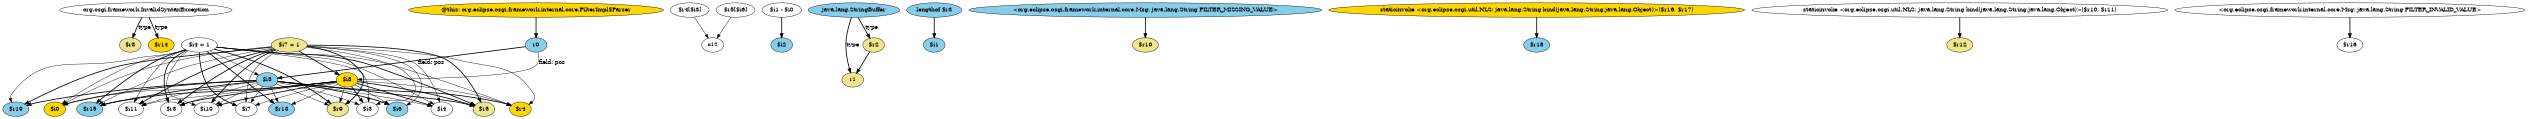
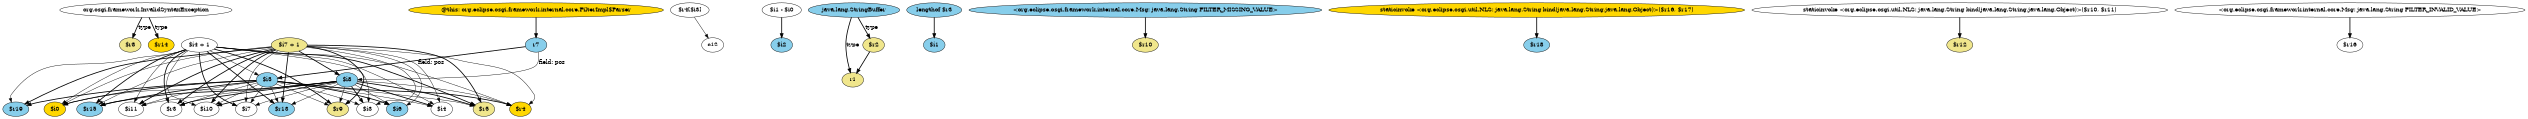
node "$r5[$i6]": removed
node "r0": label "r0" -> "r7"
edge "$i7 + 1" -> "$r13": added
node "$i8": fillcolor gold -> skyblue
edge "$i5" -> "$r5": style bold -> solid
